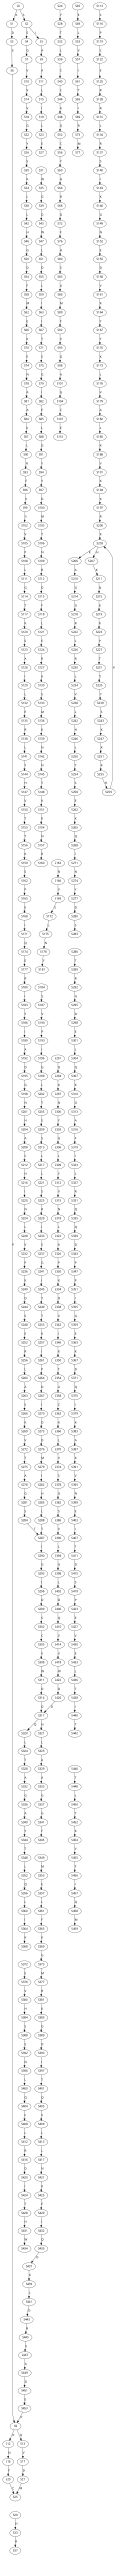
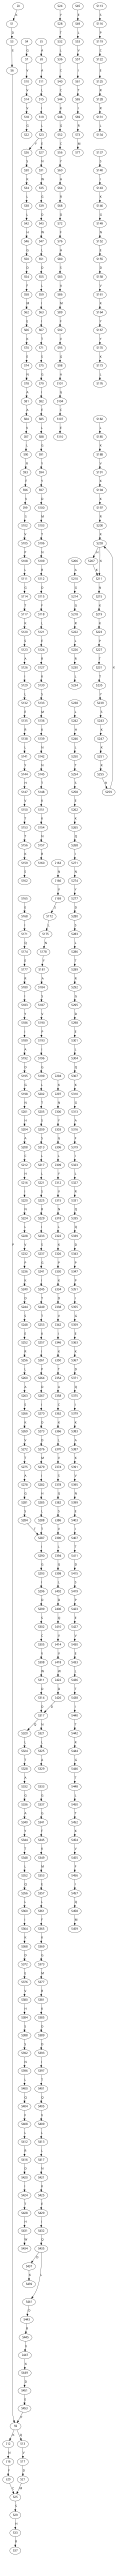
node "S2": removed
edge "S22" -> "S26": now "S23" -> "S26"
edge "S134" -> "S137": removed, label "R"
edge "S27" -> "S31": added, label "N"
node "S179": removed
edge "S203" -> "S206": now "S203" -> "S211"
edge "S234" -> "S238": removed, label "V"
edge "S162" -> "S165": removed, label "P"
edge "S283" -> "S286": added, label "L"
edge "S181" -> "S184": added, label "A"
node "S291": removed
node "S444": added
edge "S329" -> "S333": removed, label "A"
edge "S345" -> "S349": added, label "K"
edge "S368" -> "S372": added, label "D"
edge "S439" -> "S441": now "S435" -> "S441"
edge "S25" -> "S29": added, label "S"
